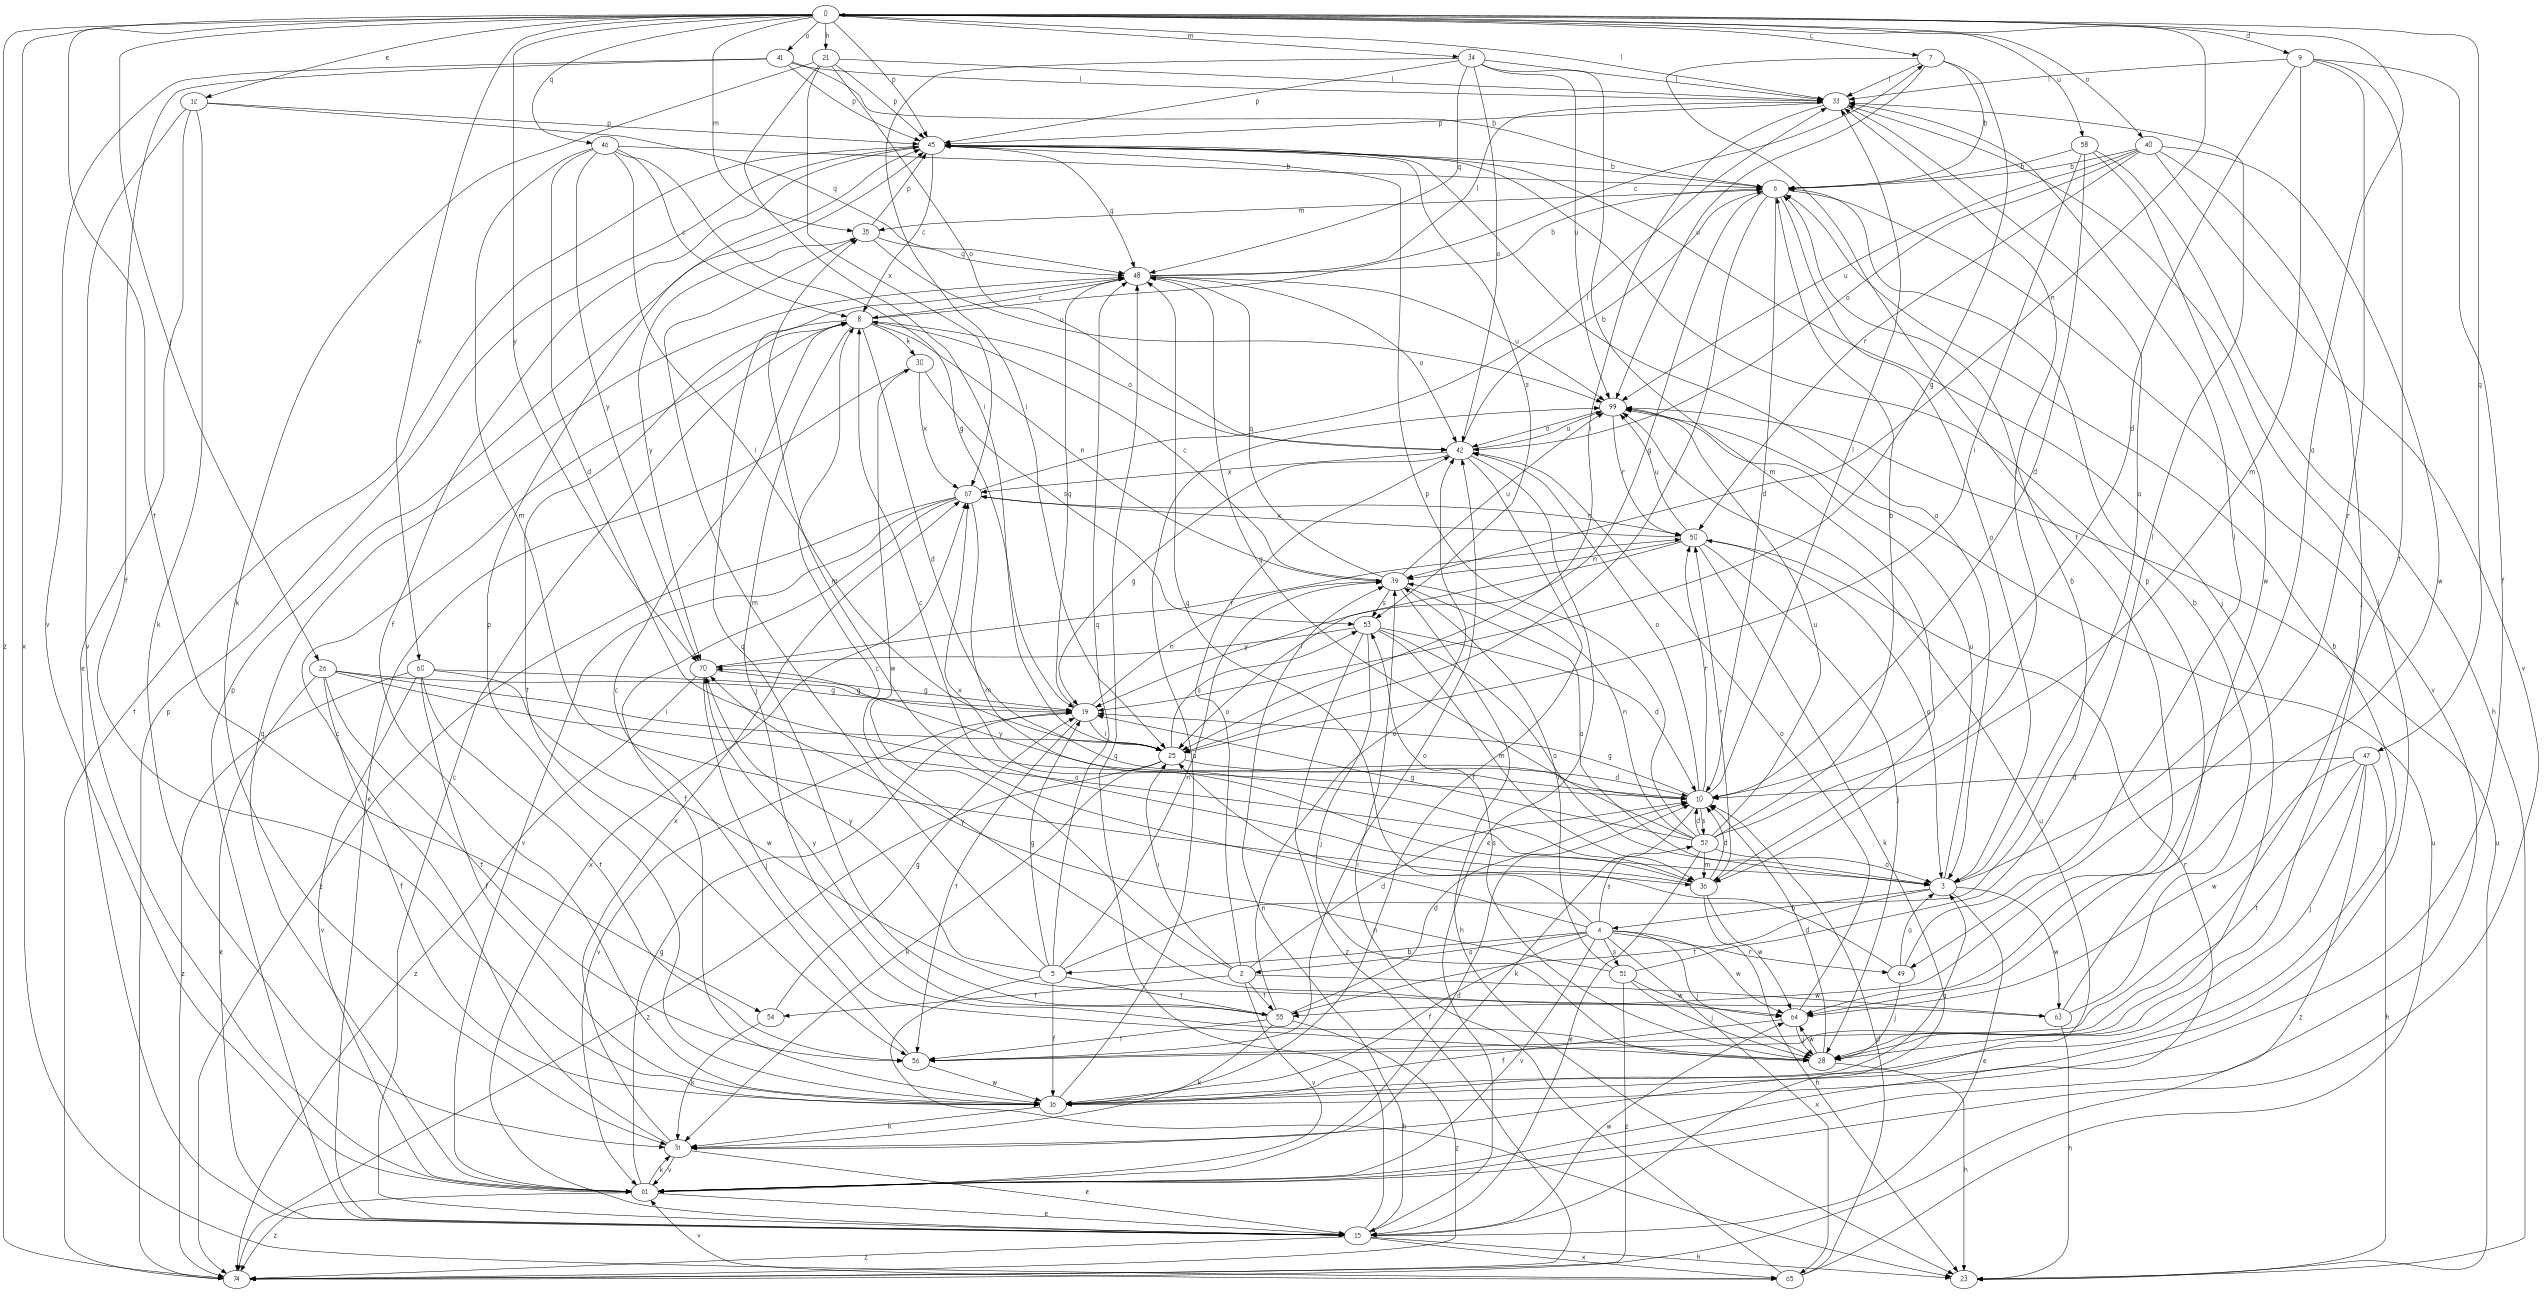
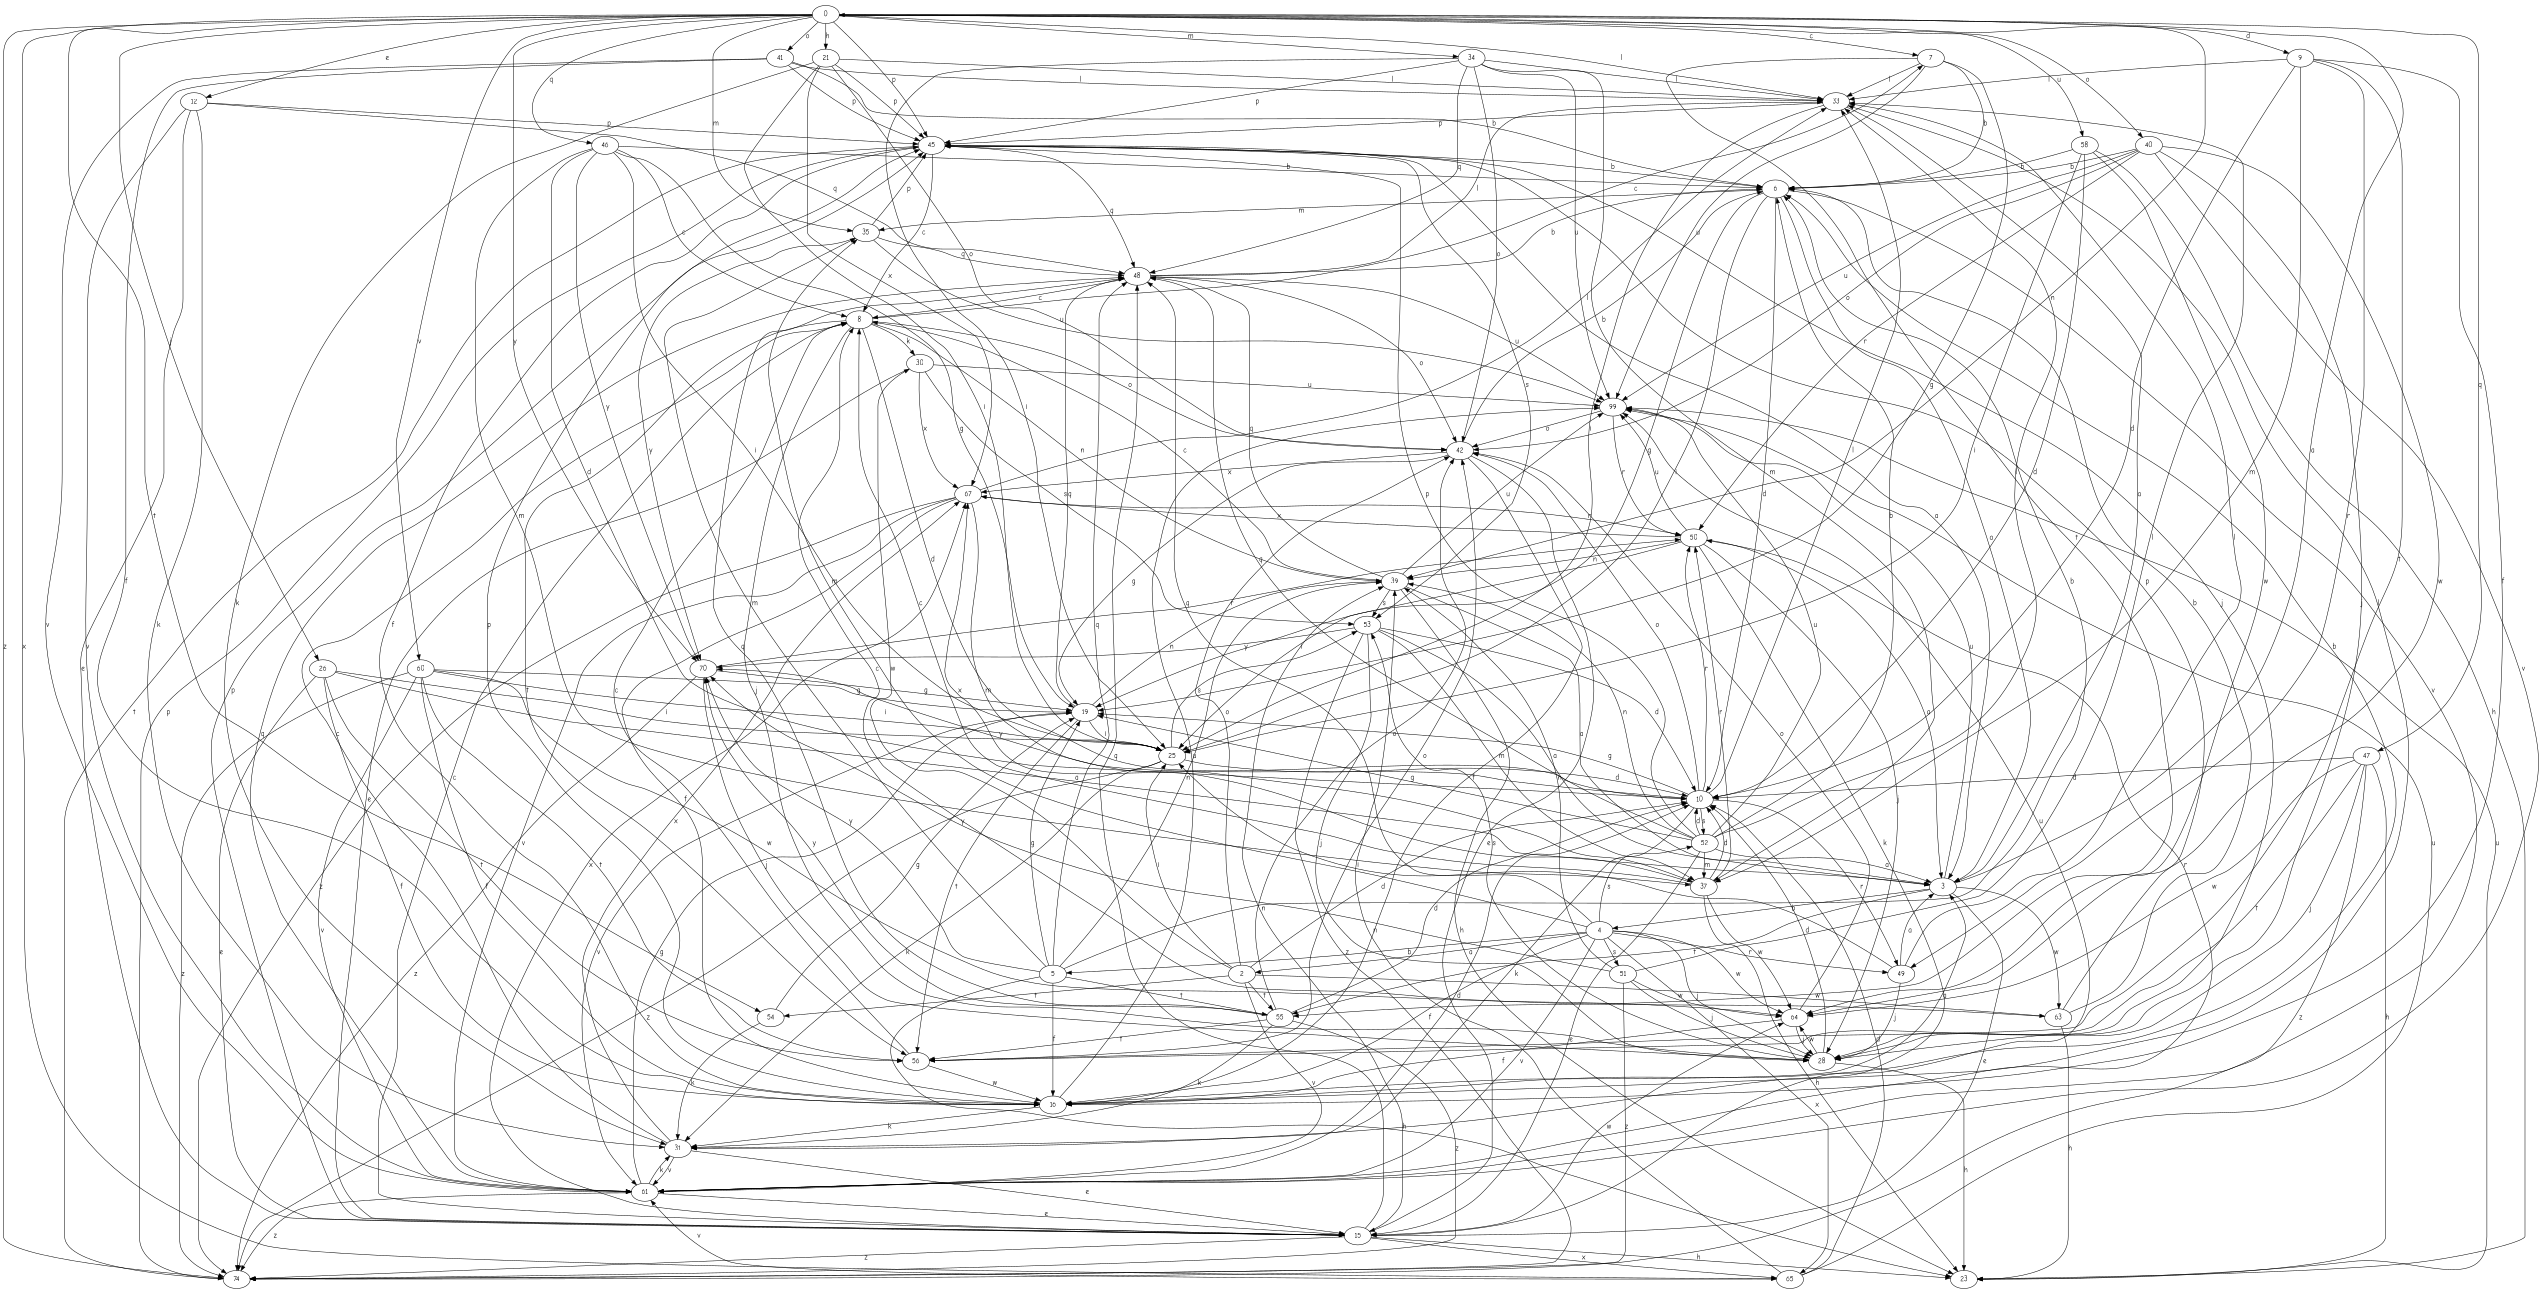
edge "42" -> "99": now "30" -> "99"
edge "26" -> "19": removed, label "g"
edge "60" -> "25": added, label "i"
edge "10" -> "49": added, label "r"
node "36": label "36" -> "37"
